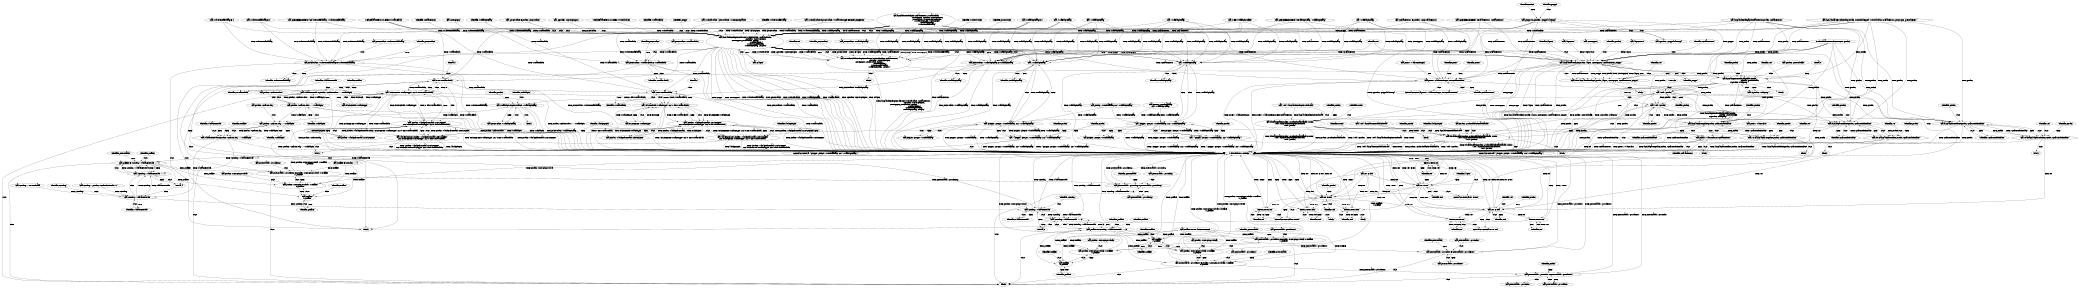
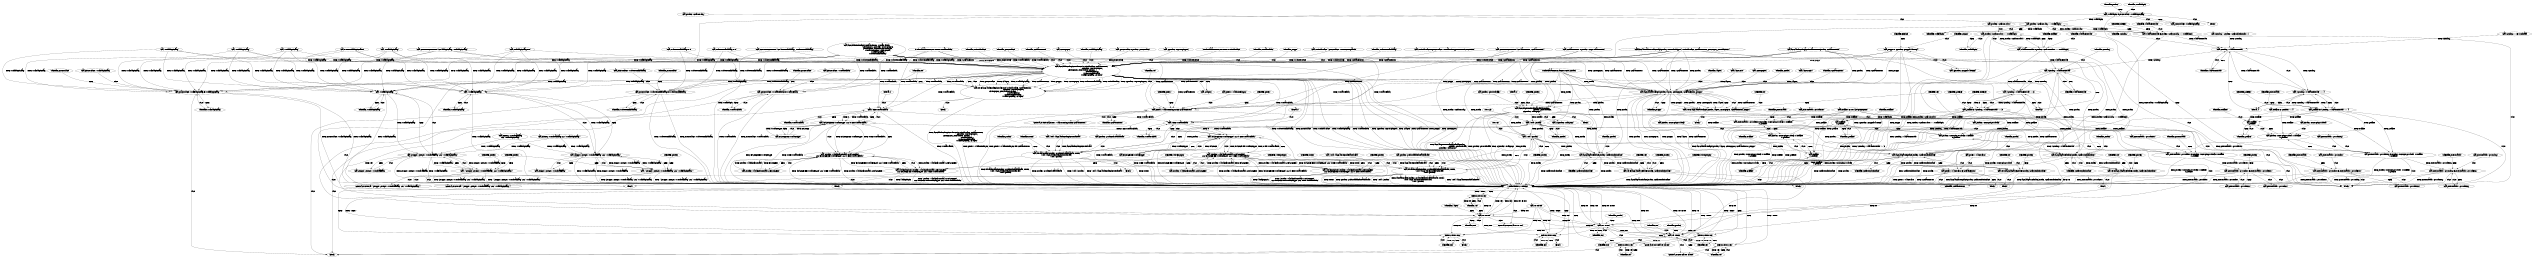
edge "(Call,ps_err->u4_frm_sei_sync)" -> "(Call,ps_err->u4_frm_sei_sync == u2_frame_num)": label "BIT: " -> "AST: "
edge "(Call,ps_cur_slice->u1_field_pic_flag = u1_field_pic_flag)" -> "(Call,u1_field_pic = ps_cur_slice->u1_field_pic_flag)": removed, label "DDG: ps_cur_slice->u1_field_pic_flag"
edge "(Call,ps_dec->u2_frm_wd_uv << u1_field_pic)" -> "(Call,ps_dec->u2_frm_wd_y << u1_field_pic)": reversed
node "(Call,ps_dec->pv_dec_thread_handle)": added
edge "(MethodReturn,WORD32)" -> "(Call,y_offset = (u2_mb_y * u4_frame_stride) << 4)": reversed
